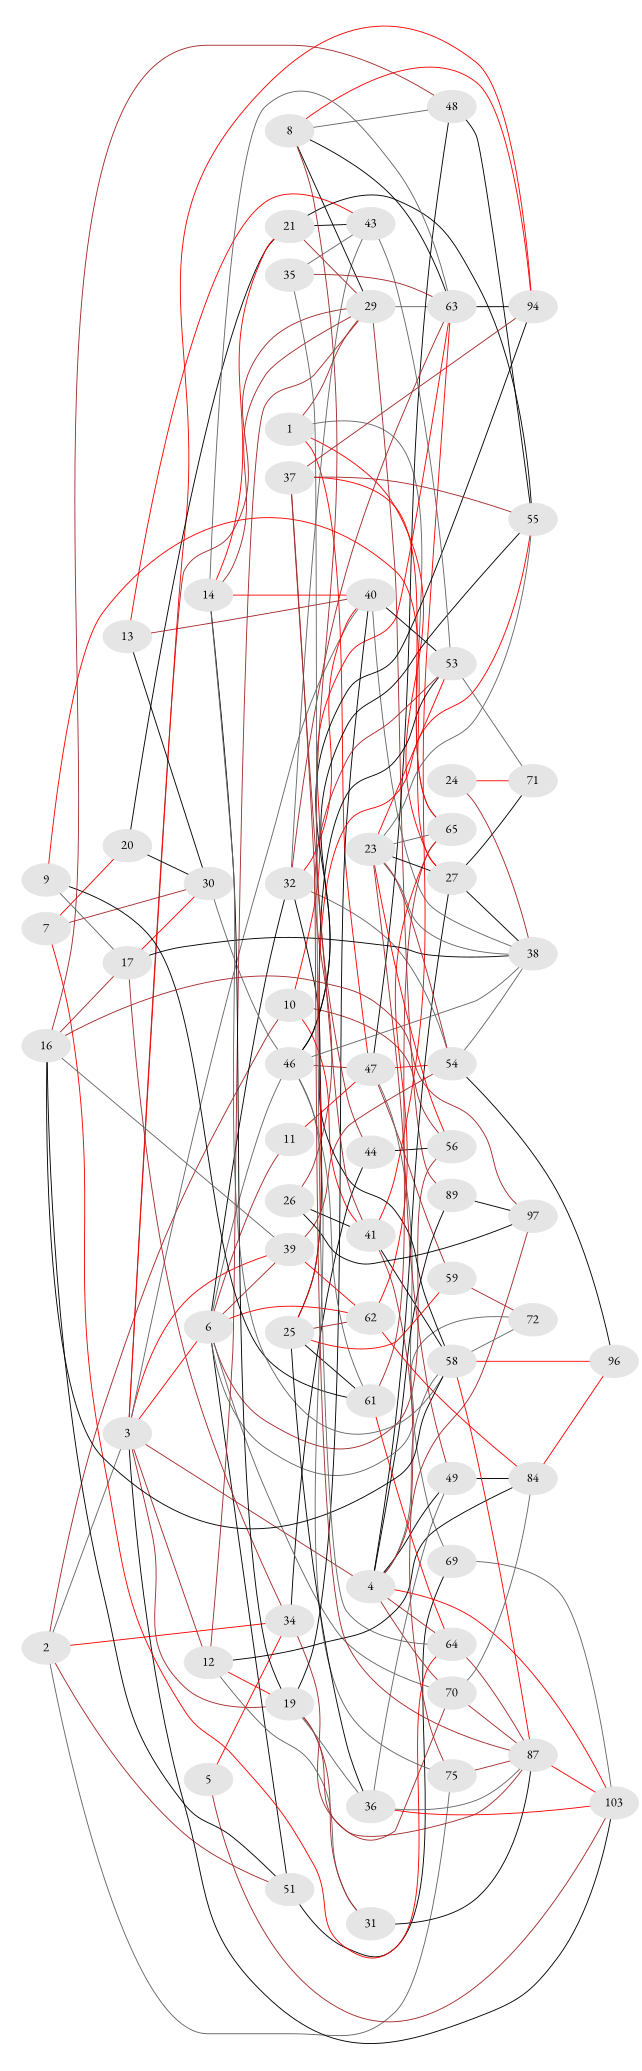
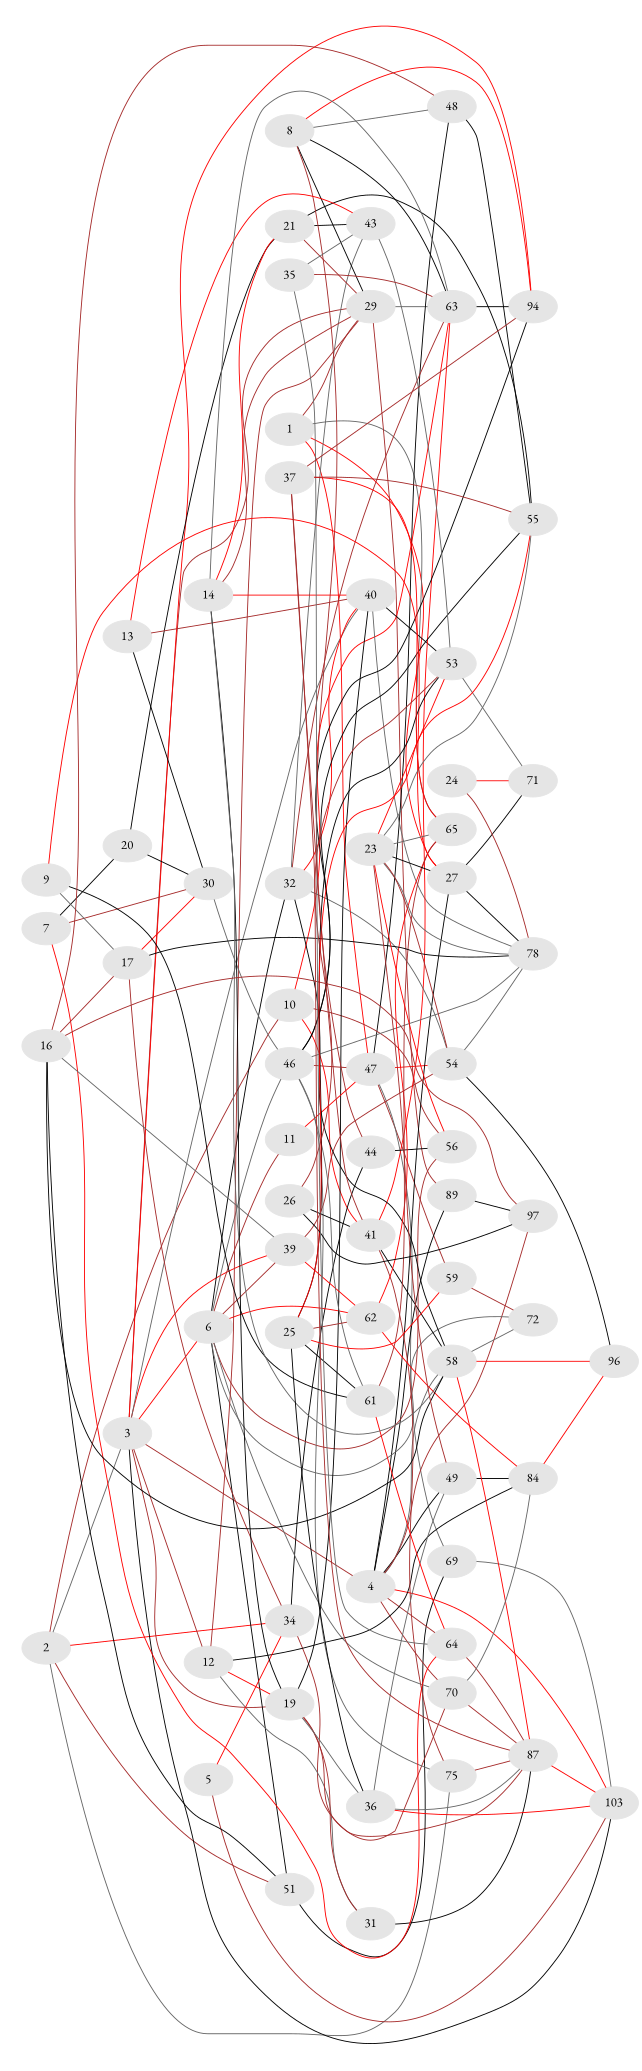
edge "20" -- "7": color red -> black
node "38": label "38" -> "78"
